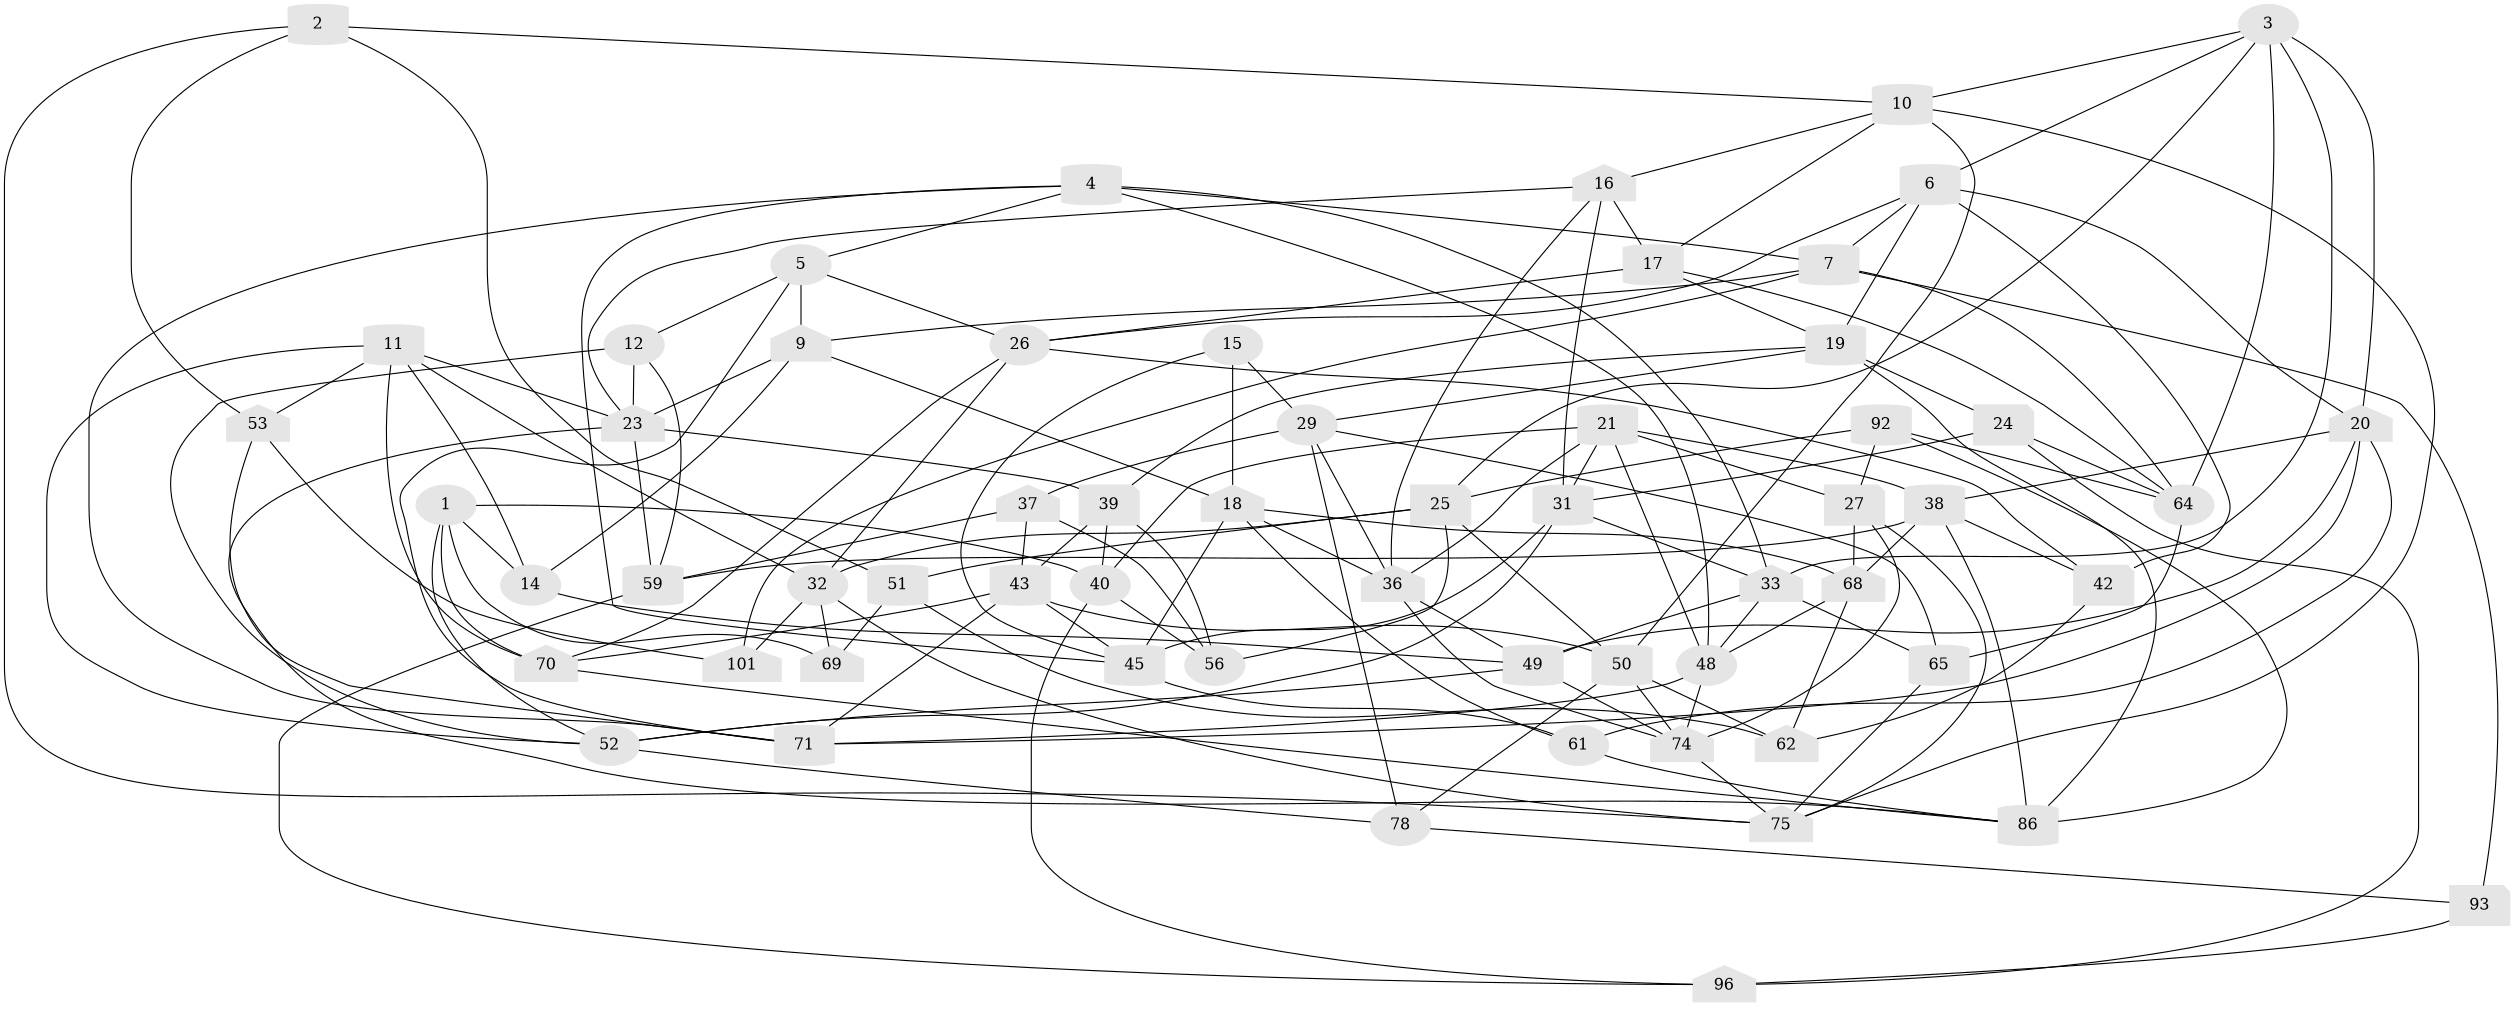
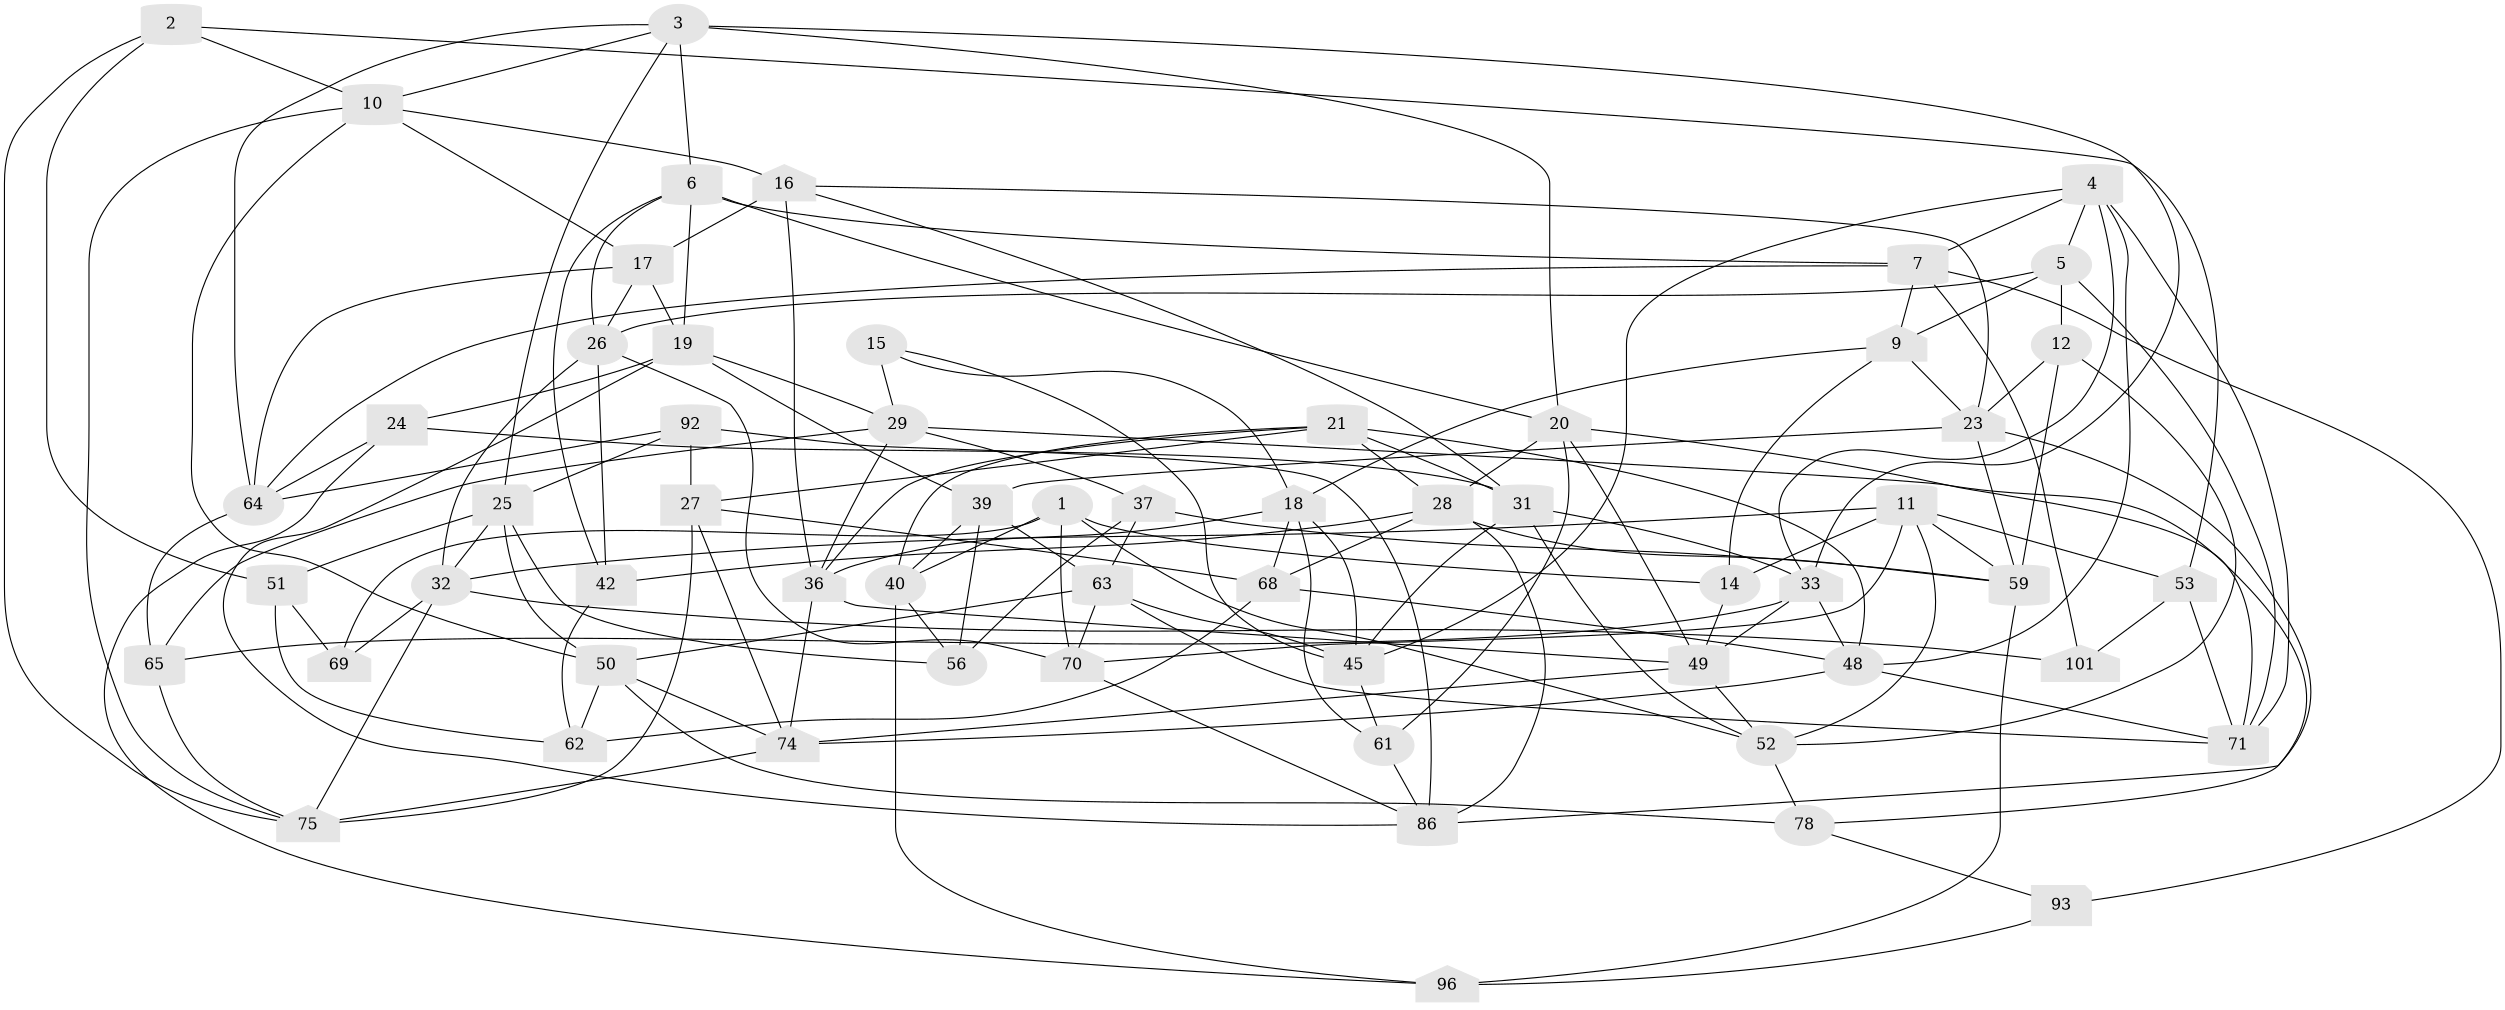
edge "11" -- "23": now "11" -- "59"
node "38": label "38" -> "28"
node "43": label "43" -> "63"
